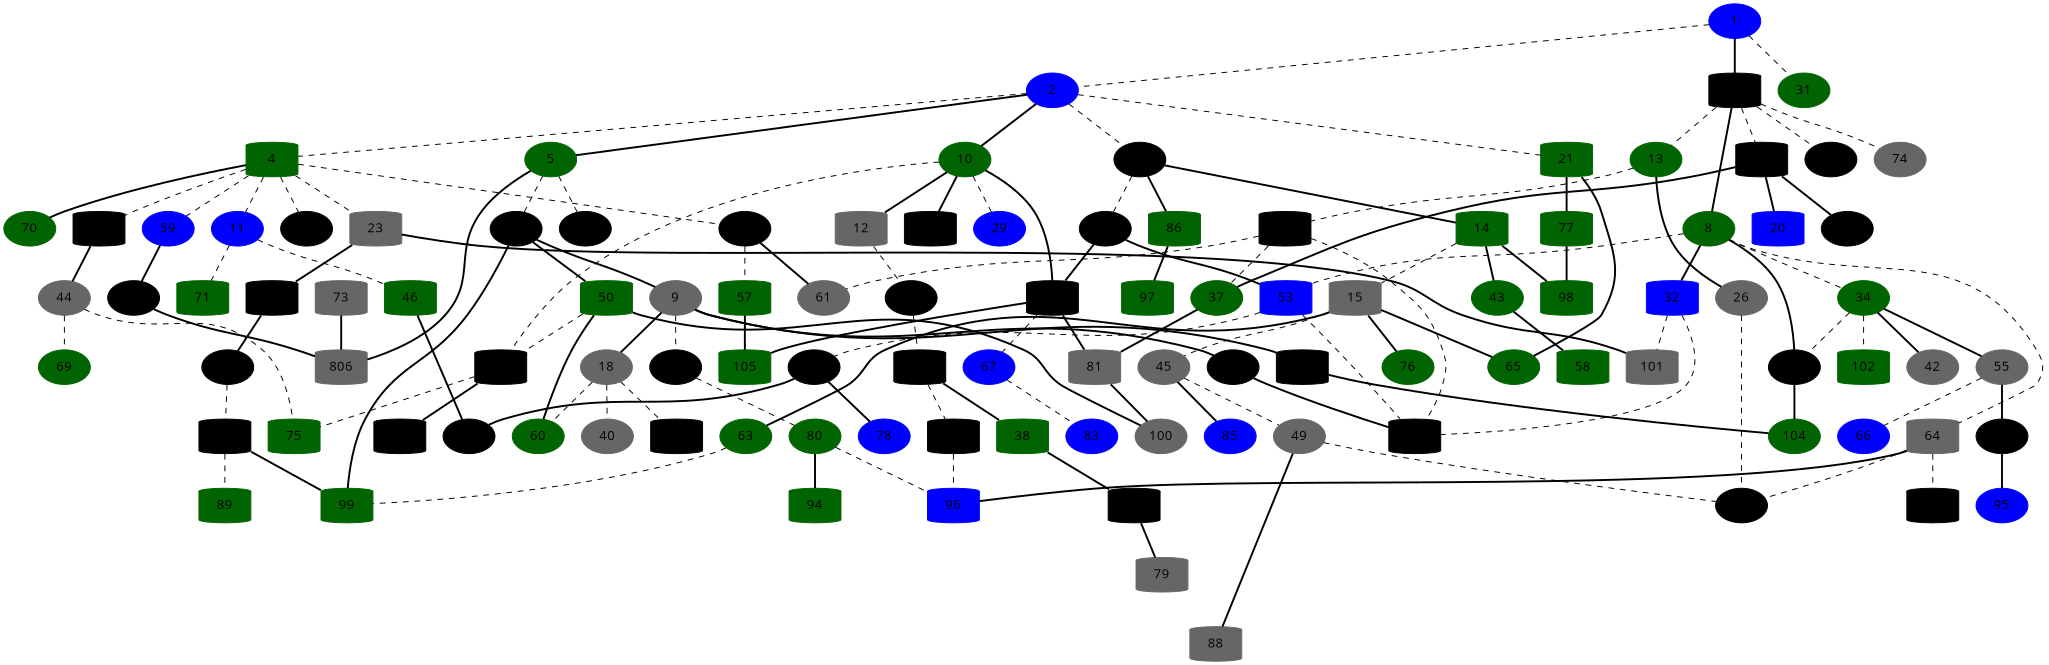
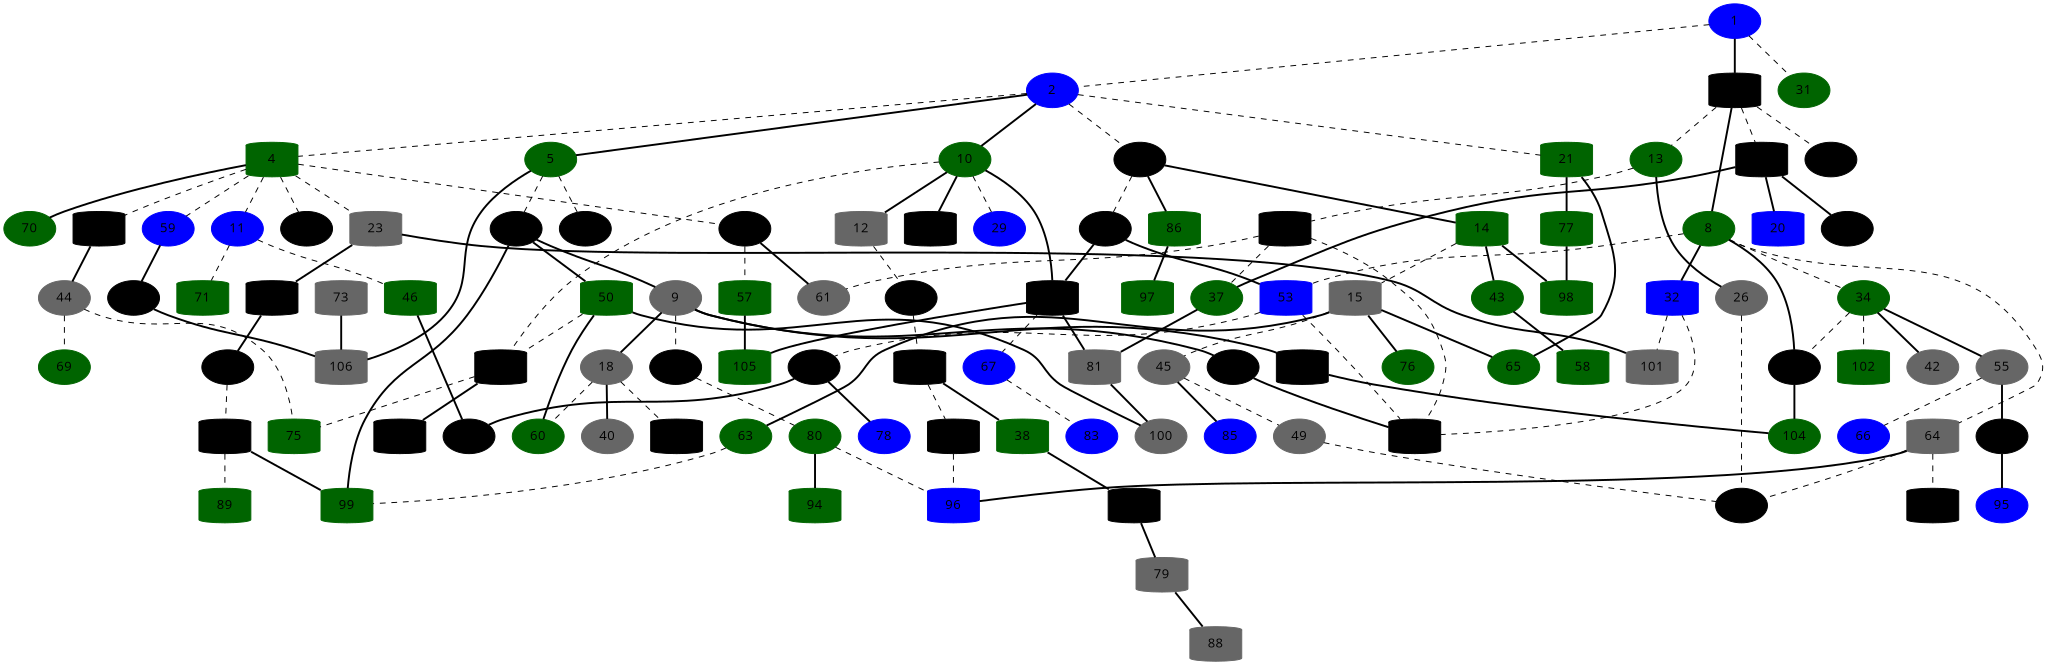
node "74": removed
node "806": label "806" -> "106"
edge "18" -- "40": style dashed -> bold
edge "49" -- "88": now "79" -- "88"
